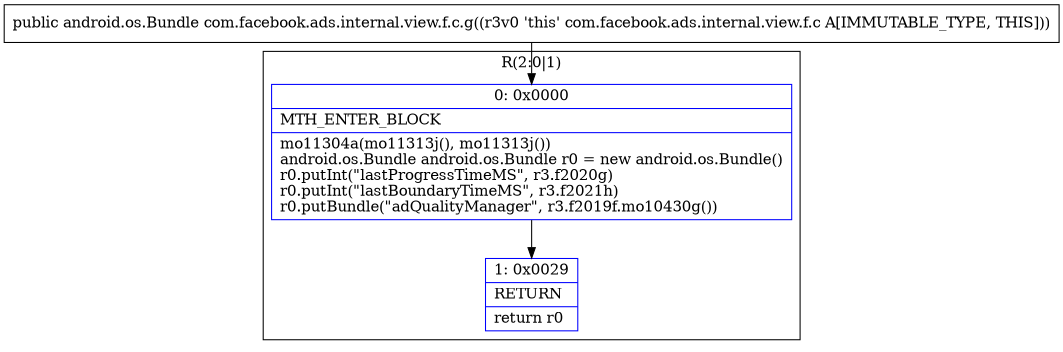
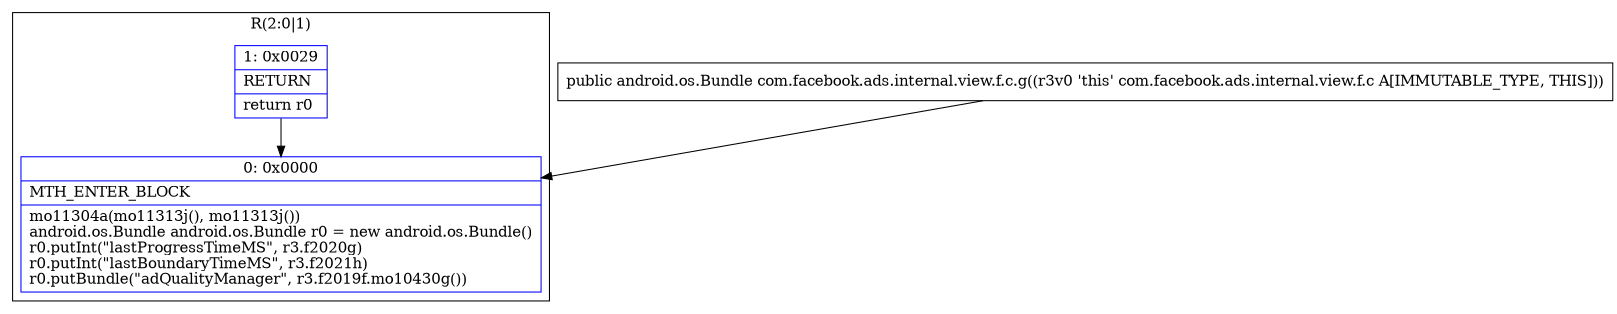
edge "0: 0x0000" -> "1: 0x0029": reversed
